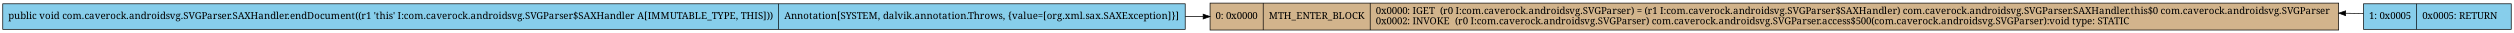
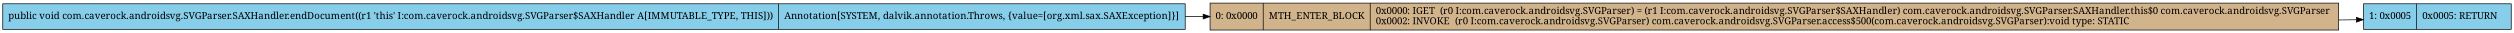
edge "1: 0x0005" -> "0: 0x0000": reversed
